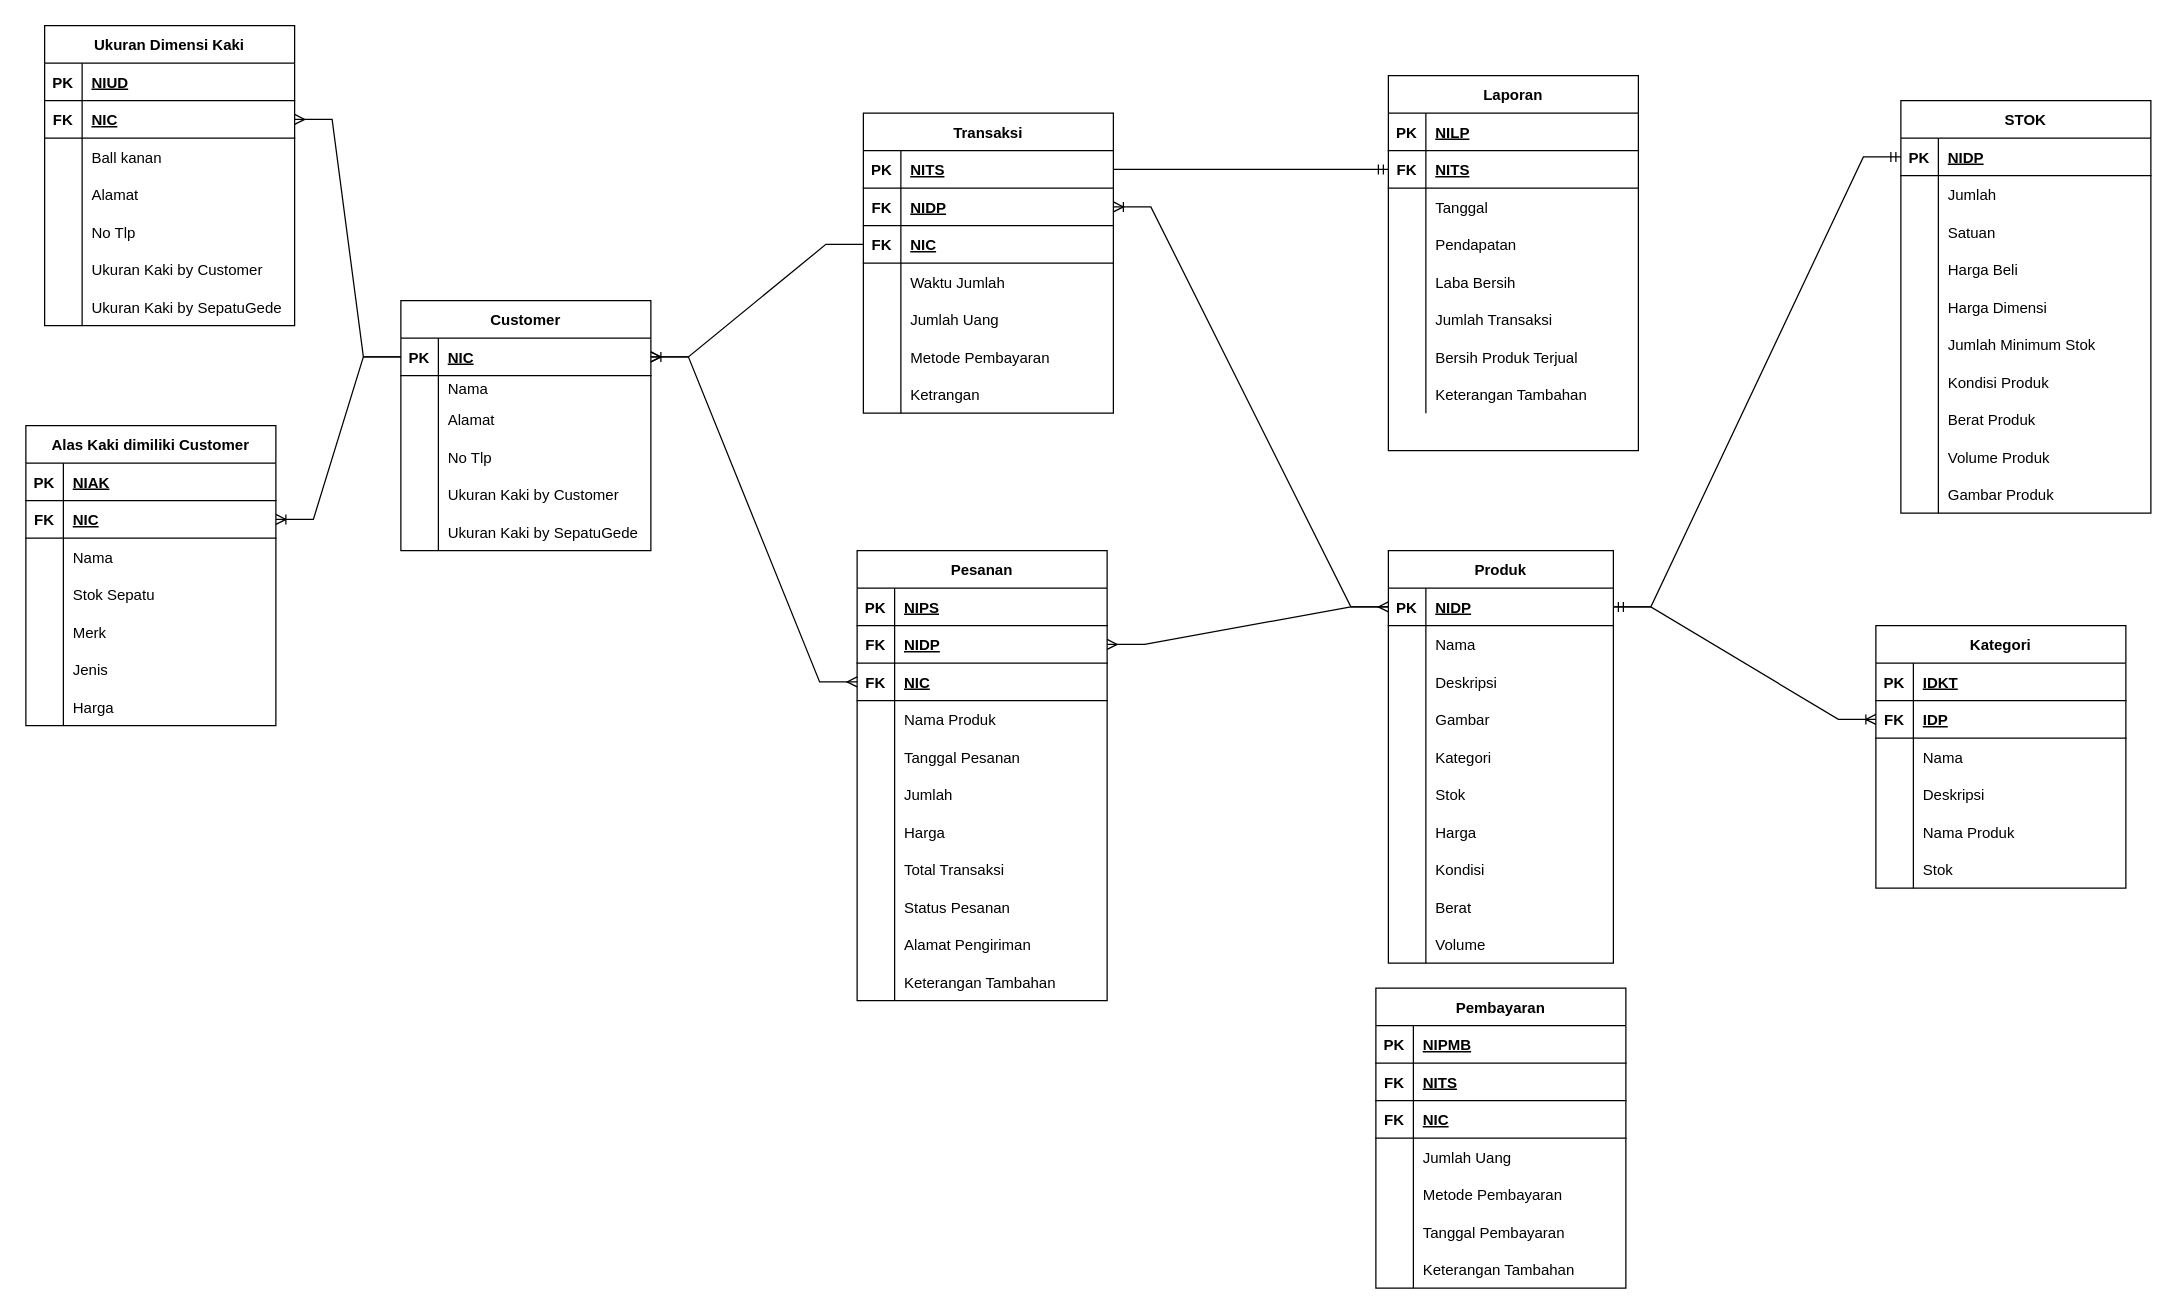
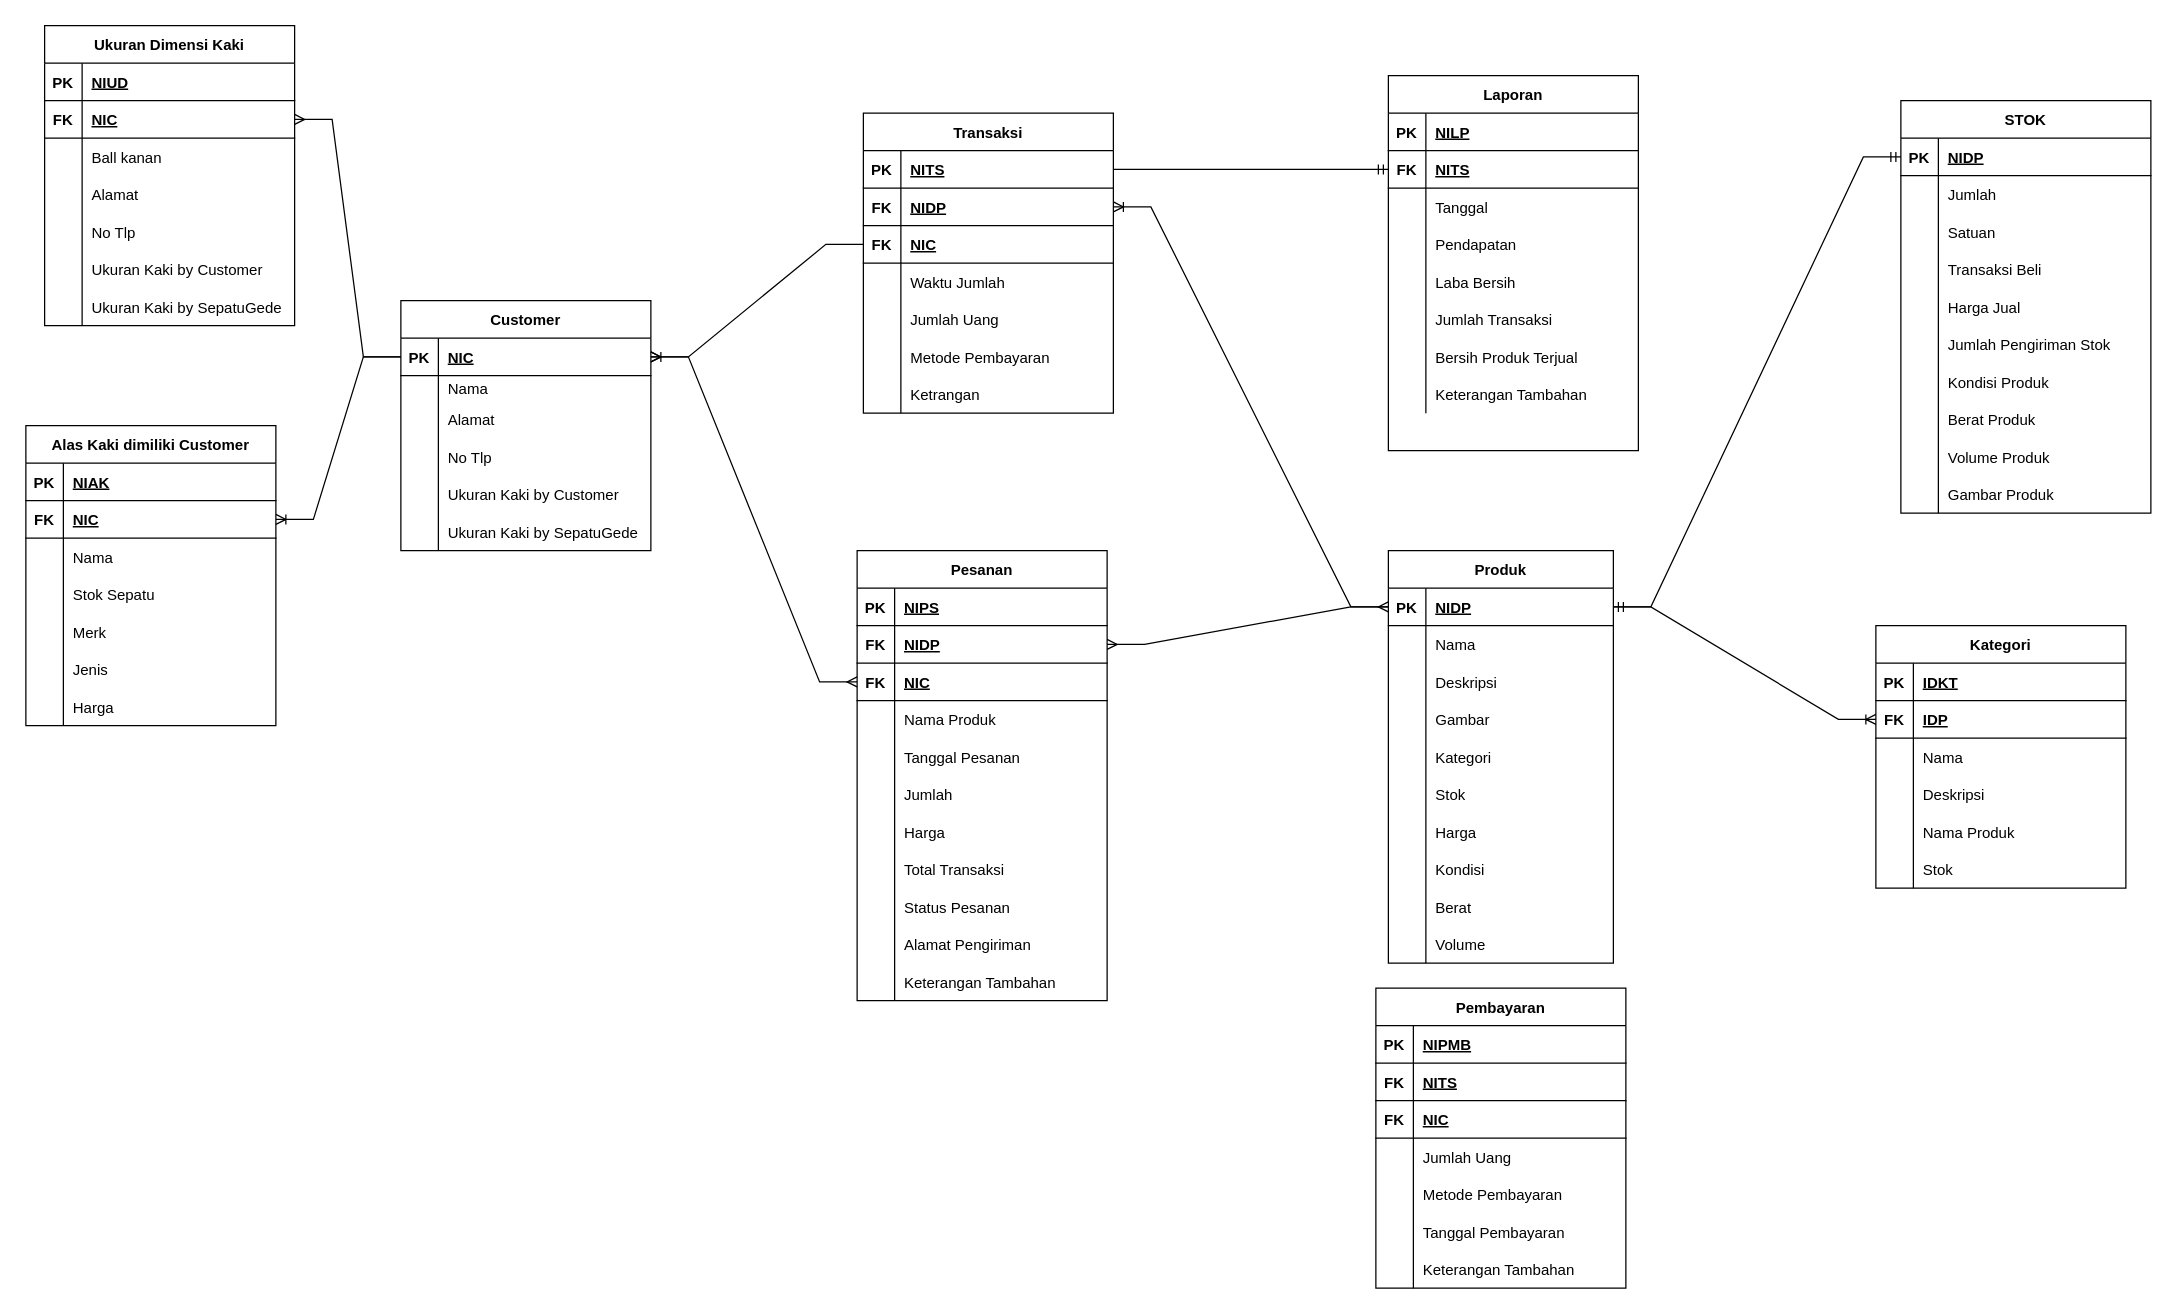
node "Harga Beli": label "Harga Beli" -> "Transaksi Beli"
node "Harga Dimensi": label "Harga Dimensi" -> "Harga Jual"
node "Jumlah Minimum Stok": label "Jumlah Minimum Stok" -> "Jumlah Pengiriman Stok"
